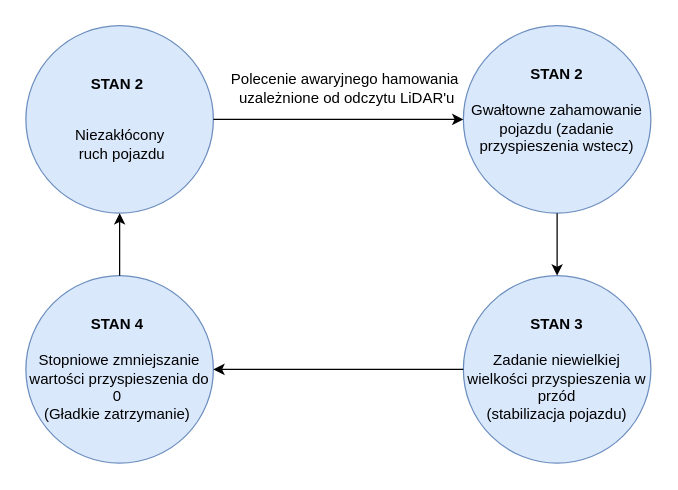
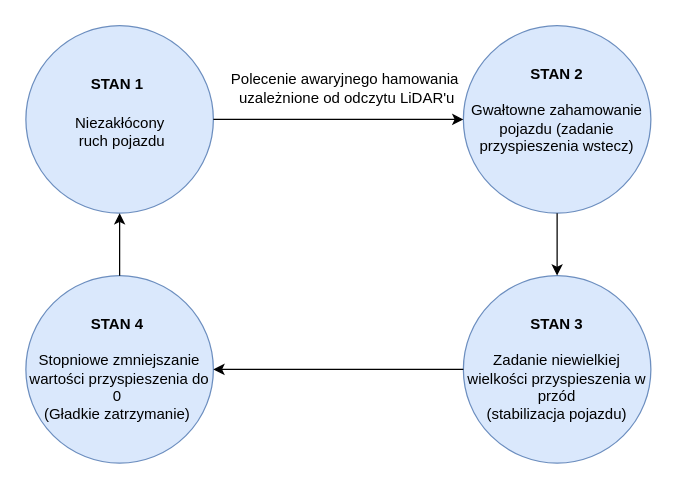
node "STAN 2": label "STAN 2" -> "STAN 1"
node "Niezakłócony ruch pojazdu": moved (119, 144) -> (119, 132)
